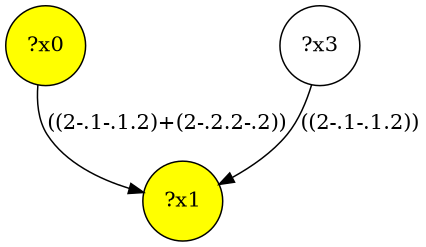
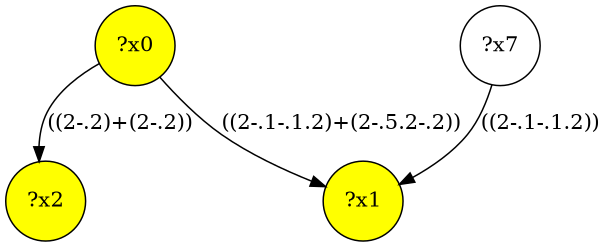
node "?x3": label "?x3" -> "?x7"
edge "?x0" -> "?x1": label "((2-.1-.1.2)+(2-.2.2-.2))" -> "((2-.1-.1.2)+(2-.5.2-.2))"
node "?x2": added
